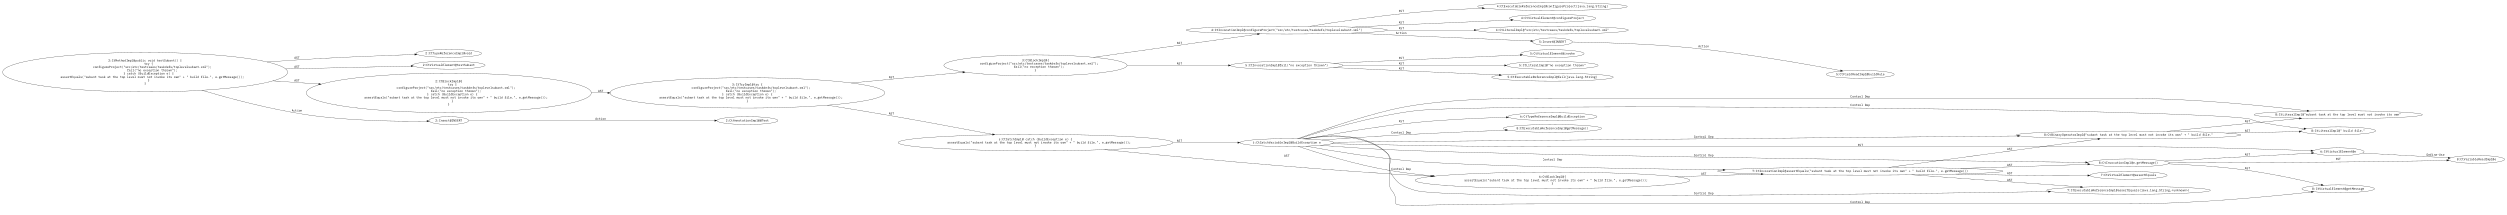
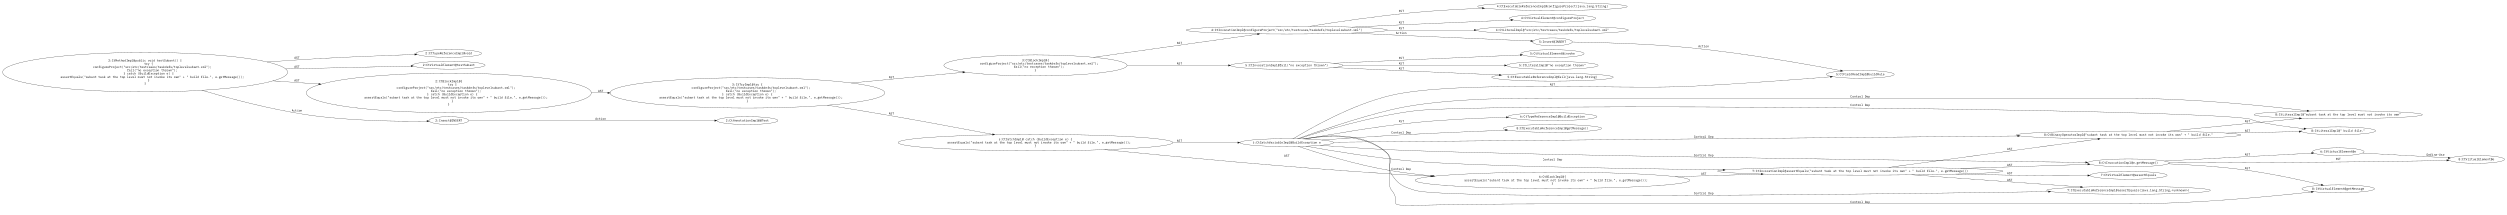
edge "6:CtCatchVariableImpl@BuildException e" -> "6:CtVirtualElement@e": now "6:CtCatchVariableImpl@BuildException e" -> "5:CtFieldReadImpl@buildRule"
node "8:CtVariableReadImpl@e": label "8:CtVariableReadImpl@e" -> "8:CtVirtualElement@e"
